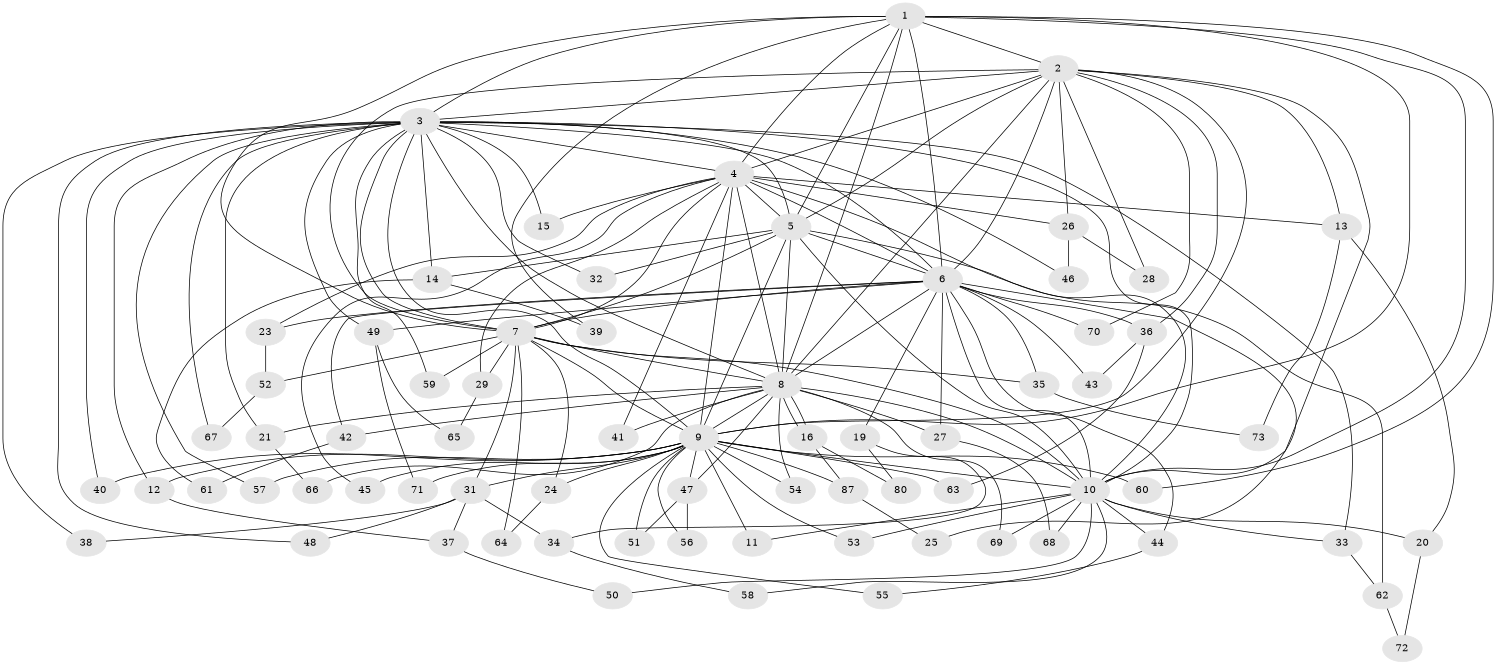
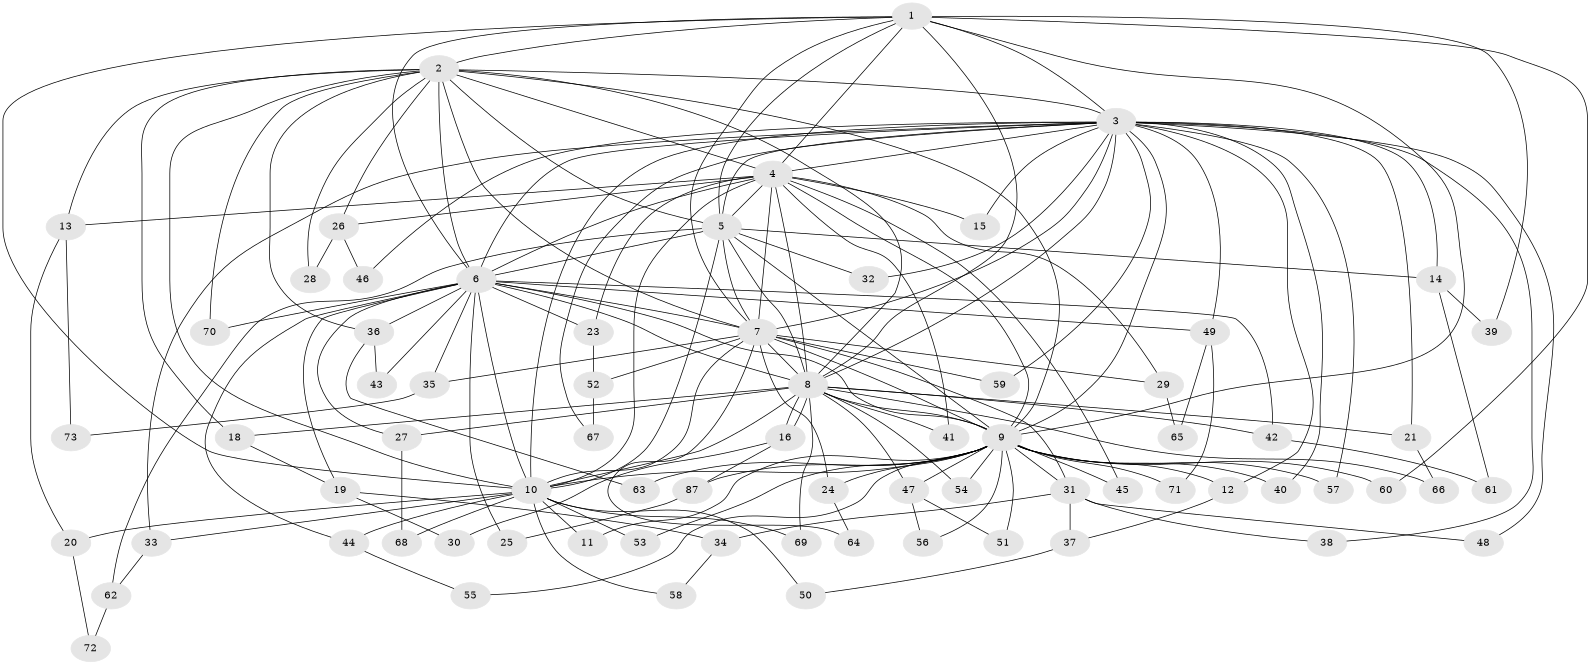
edge "6" -- "9": added
node "18": added
node "80": label "80" -> "30"
